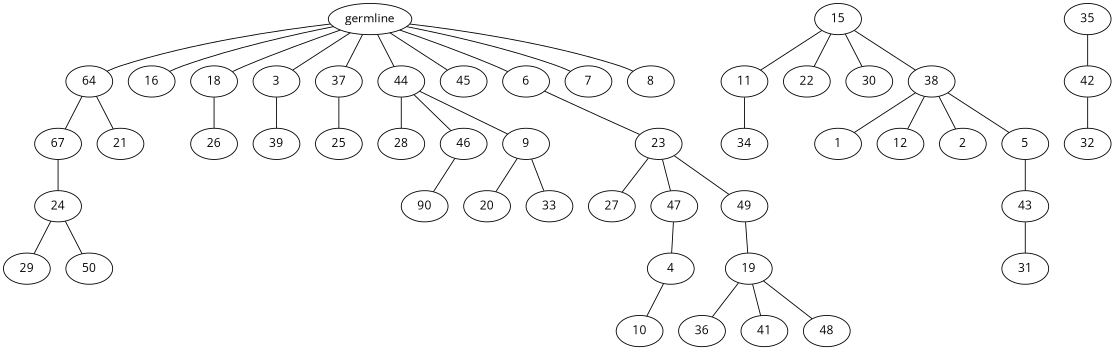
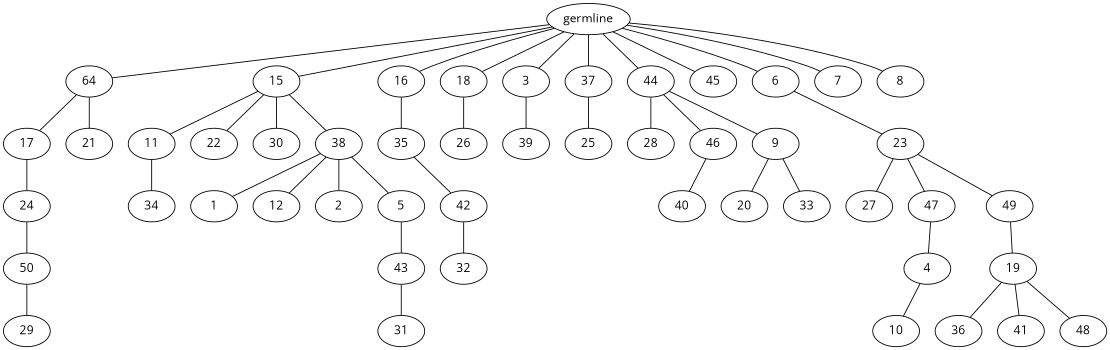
edge "germline" -- "15": added
edge "16" -- "35": added
node "67": label "67" -> "17"
node "90": label "90" -> "40"
edge "24" -- "29": now "50" -- "29"
